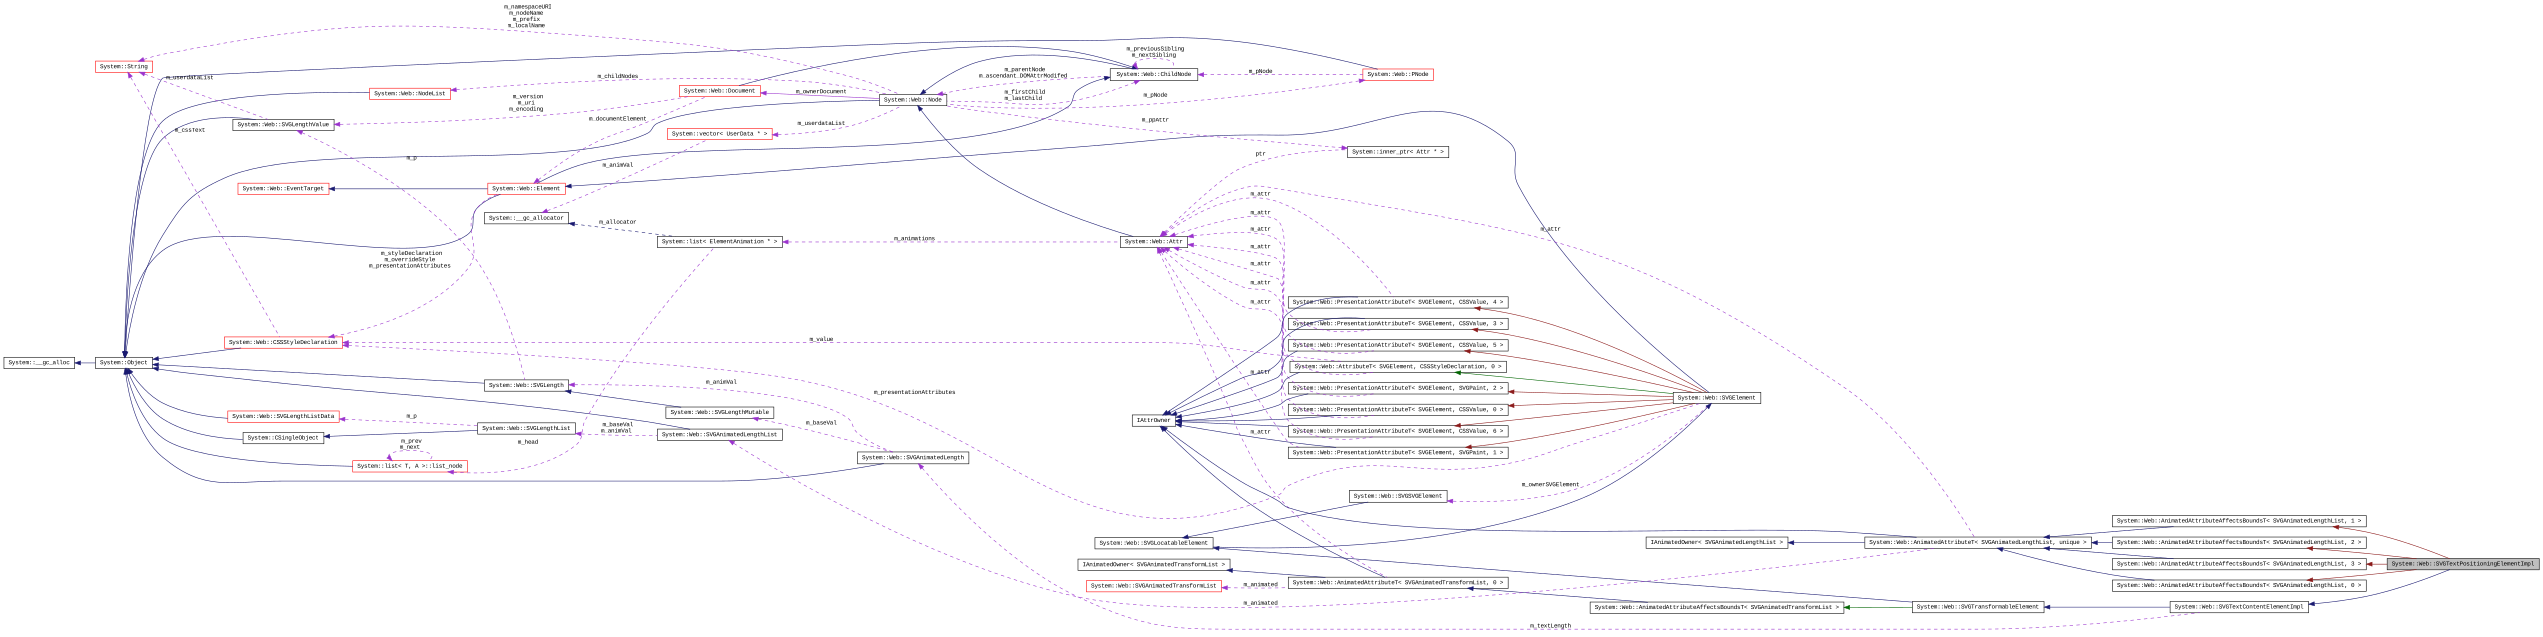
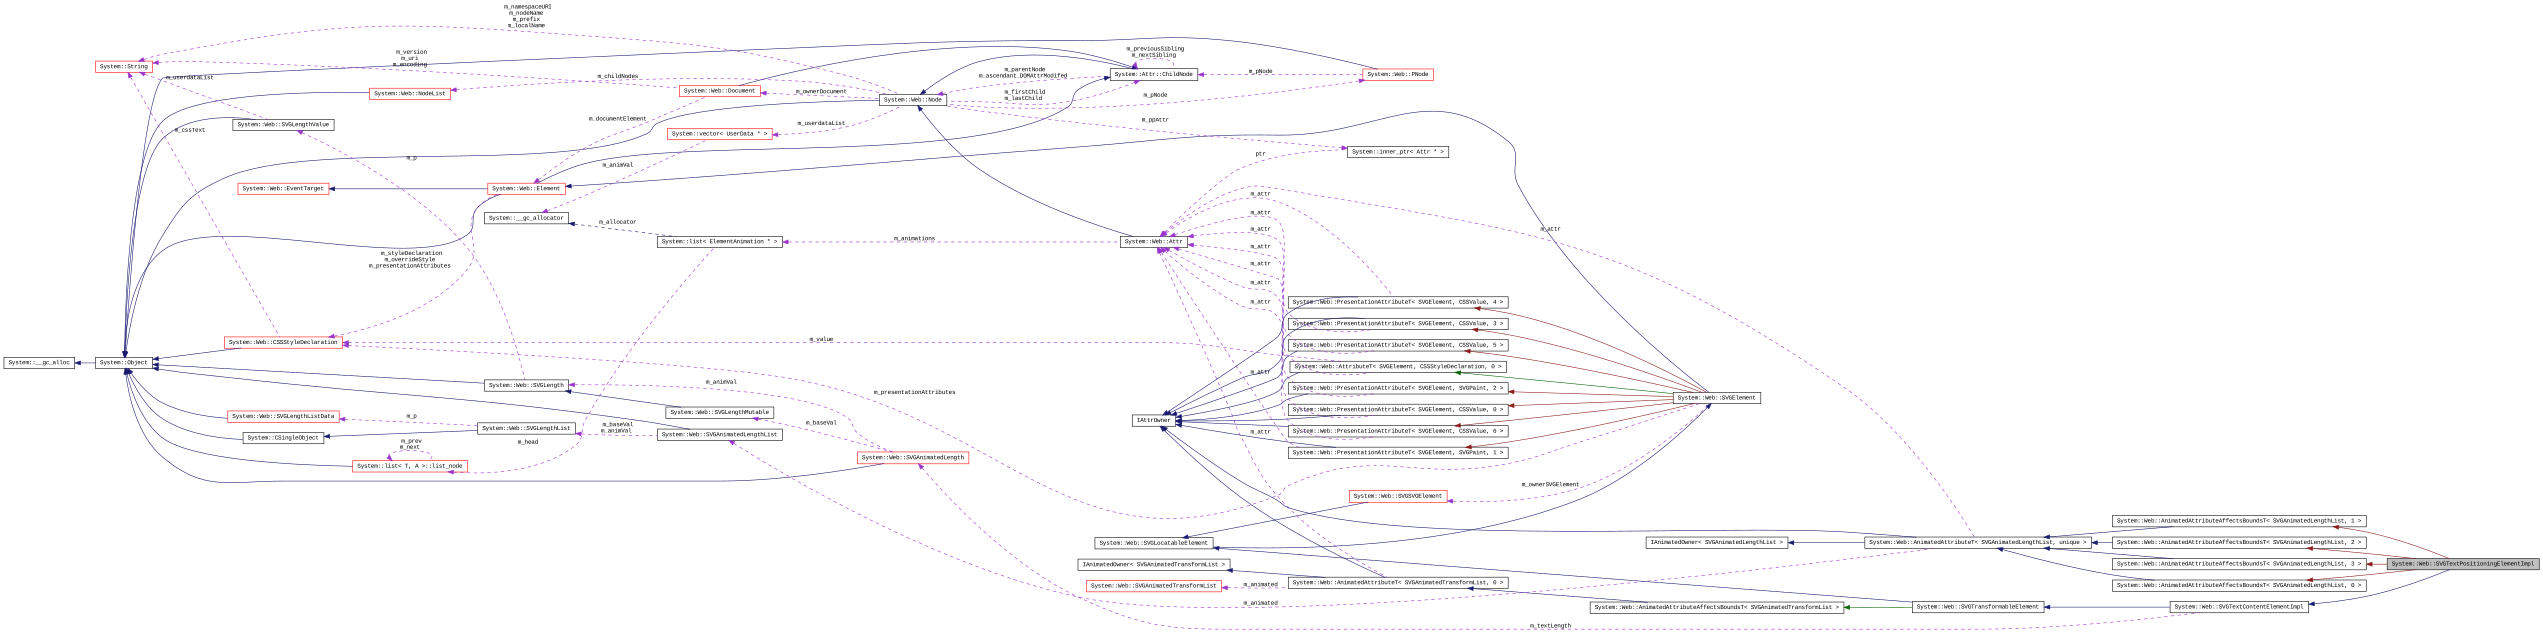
node "System::Web::ChildNode": label "System::Web::ChildNode" -> "System::Attr::ChildNode"
edge "System::Web::Node" -> "System::Web::Document": style solid -> dashed
edge "System::Web::Document" -> "System::Web::SVGLengthValue": now "System::Web::Document" -> "System::String"
node "System::Web::SVGAnimatedLength": color black -> red
node "System::Web::SVGSVGElement": color black -> red
